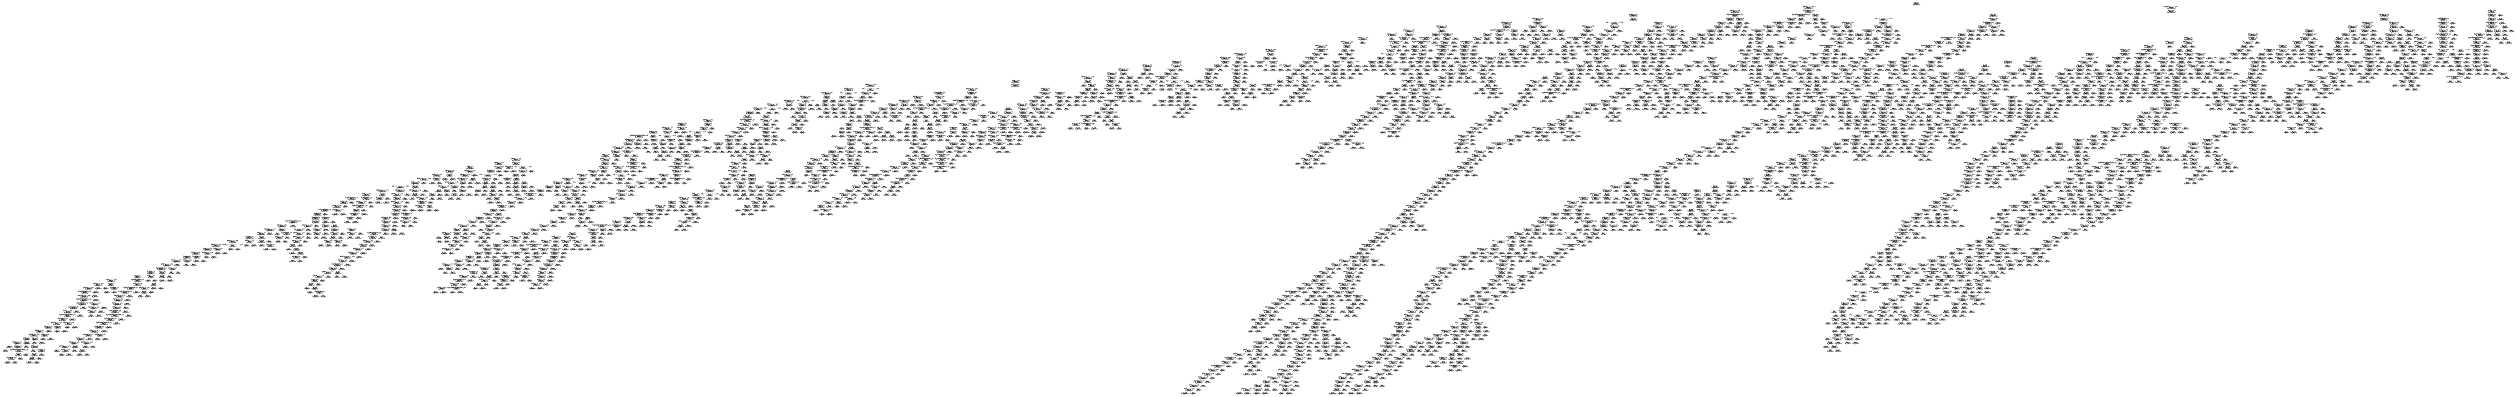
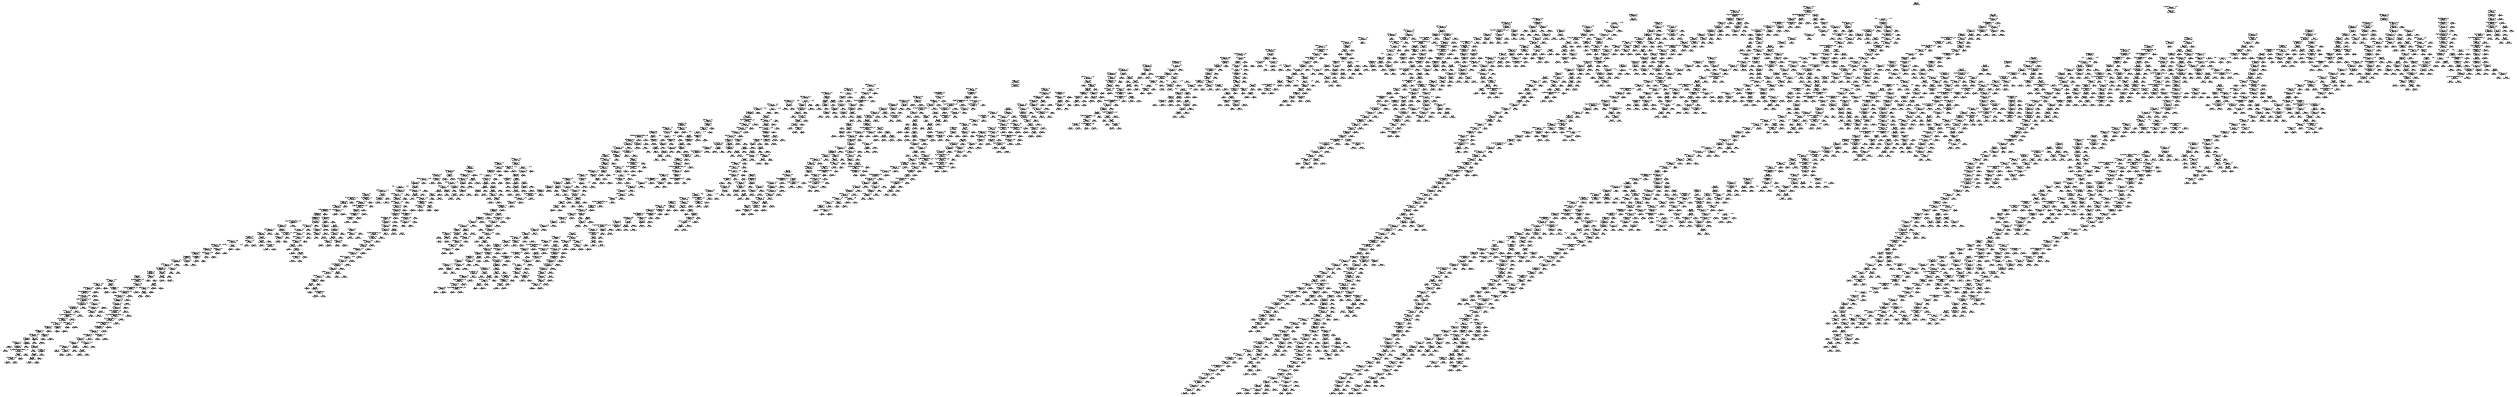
node "gini = -0.0 samples = 104 value = [59.4063, 0.0]": removed
